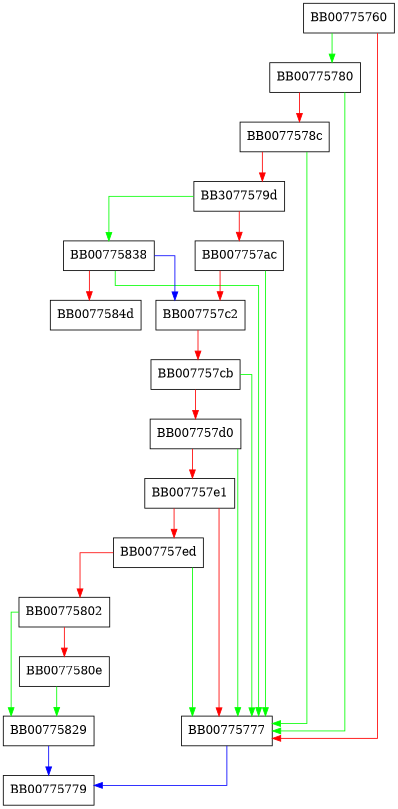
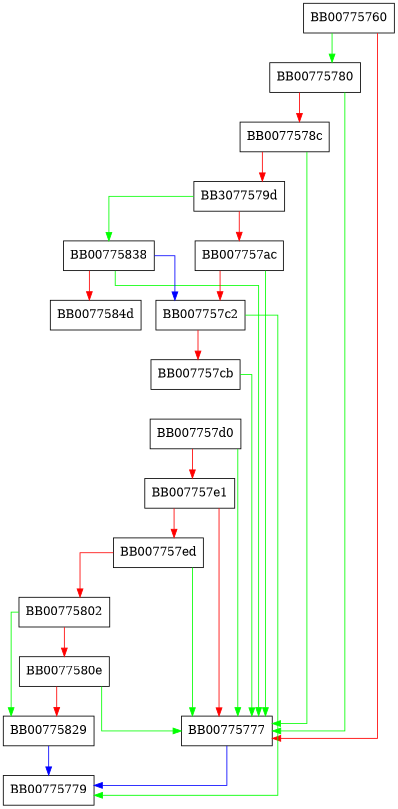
edge "BB007757cb" -> "BB007757d0": removed
edge "BB007757c2" -> "BB00775779": added
edge "BB0077580e" -> "BB00775829": color green -> red
edge "BB0077580e" -> "BB00775777": added
